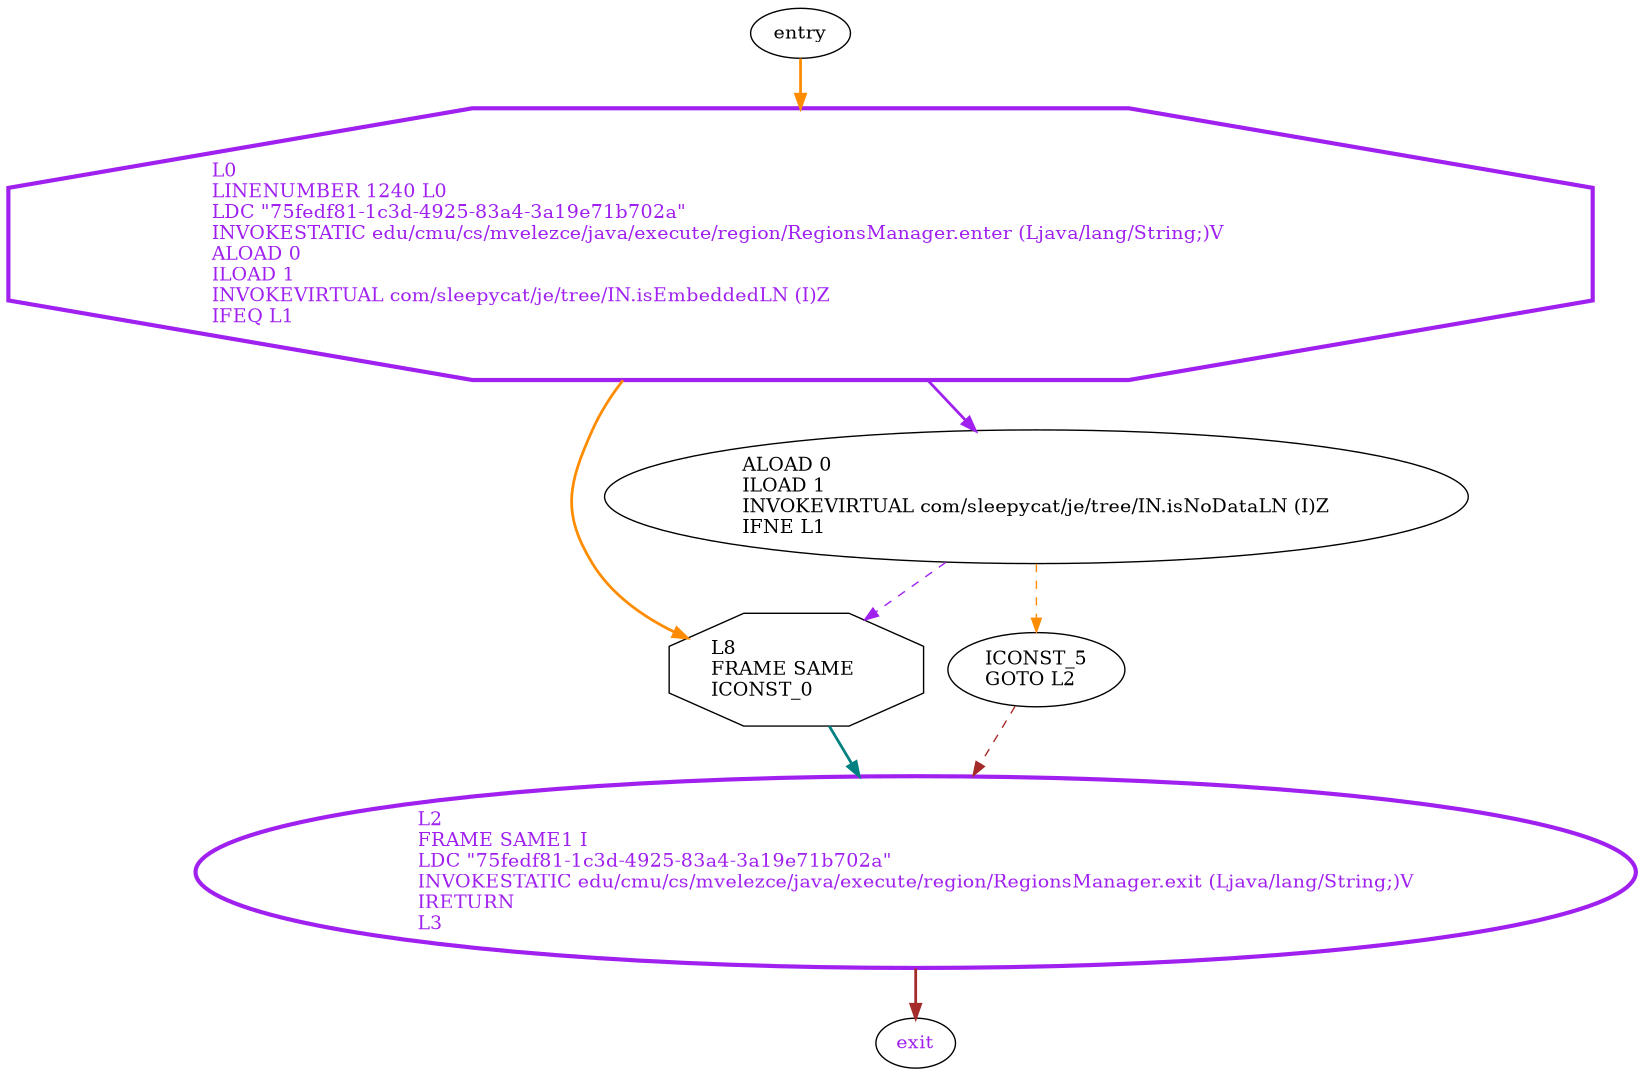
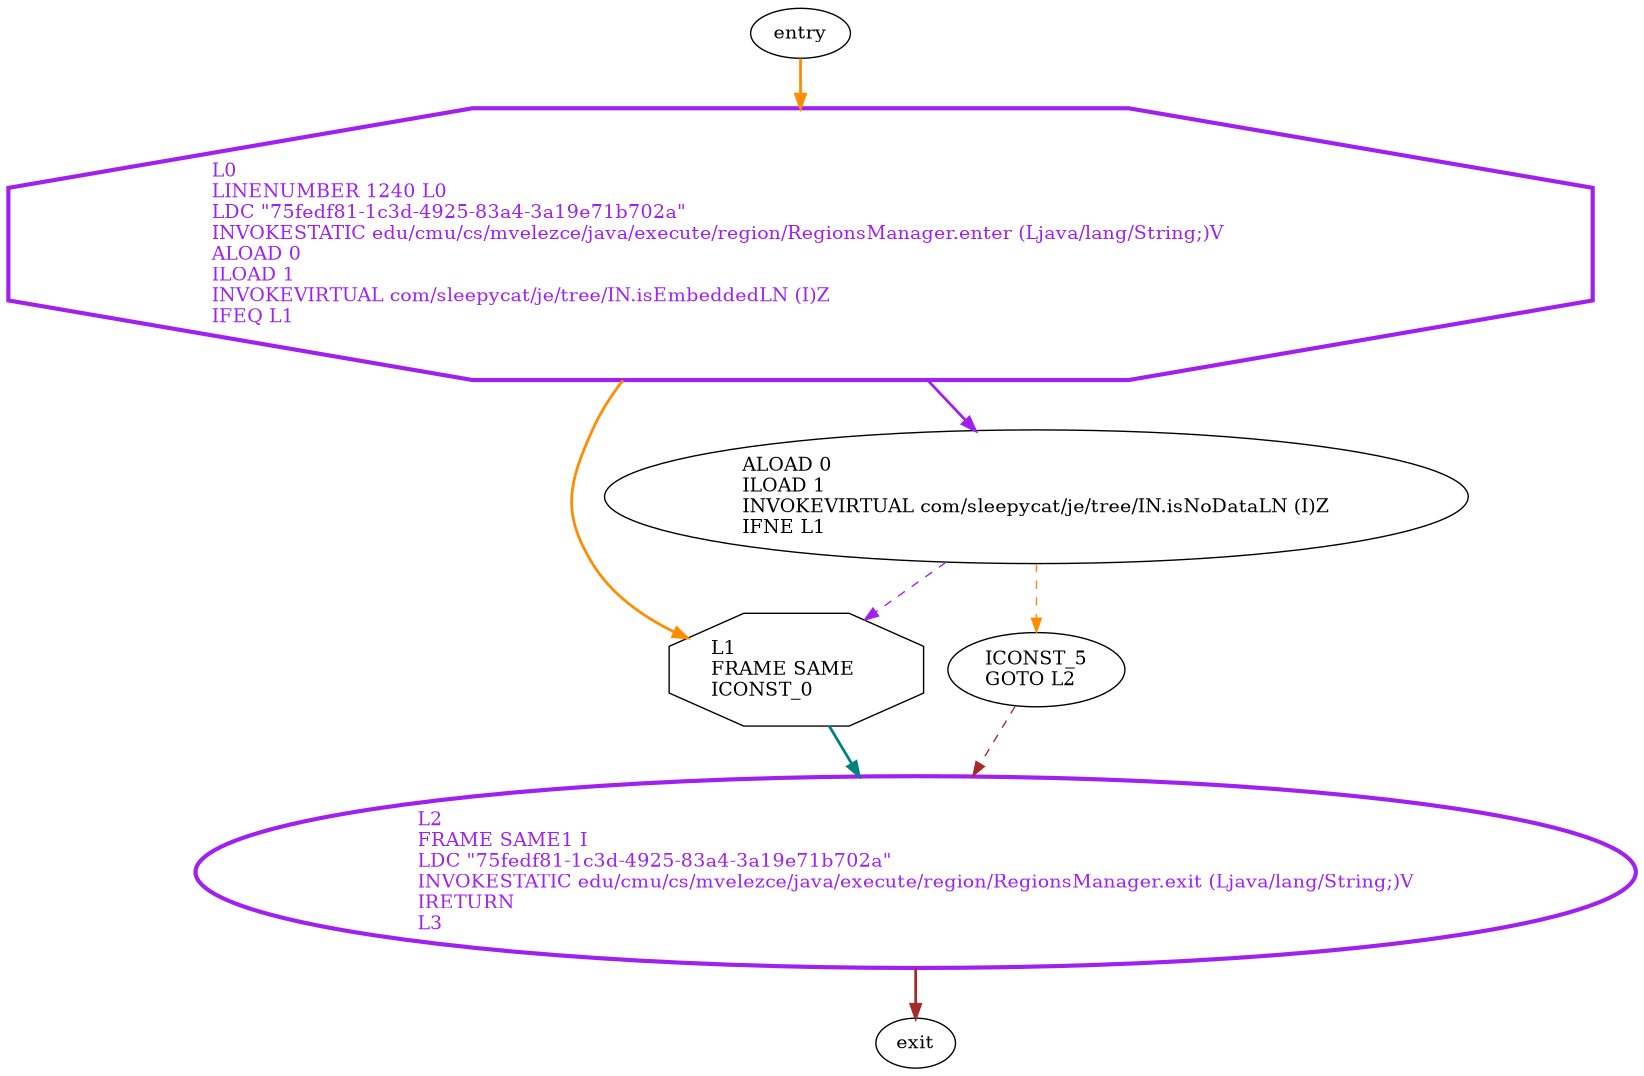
node "L8 FRAME SAME ICONST_0": label "L8 FRAME SAME ICONST_0" -> "L1 FRAME SAME ICONST_0"
node "exit": fontcolor purple -> black
